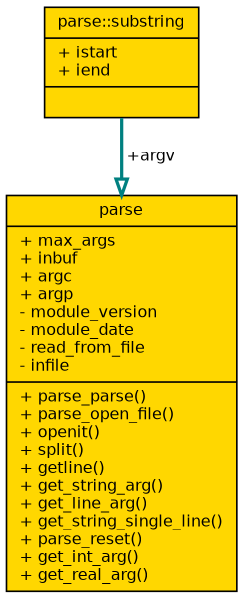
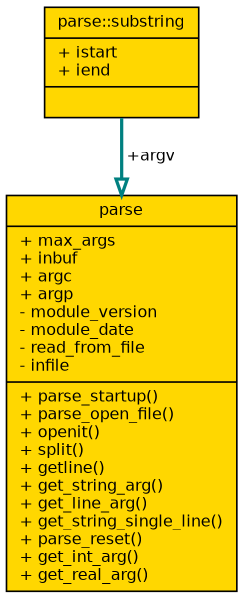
node "parse": text "+ parse_parse()" -> "+ parse_startup()"
